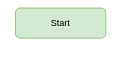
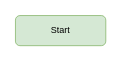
node "Start": moved (60, 23) -> (60, 30)
